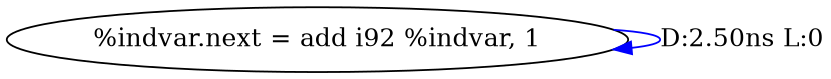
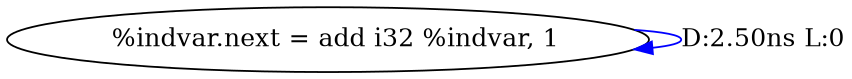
node "%indvar.next = add i92 %indvar, 1": label "%indvar.next = add i92 %indvar, 1" -> "%indvar.next = add i32 %indvar, 1"
